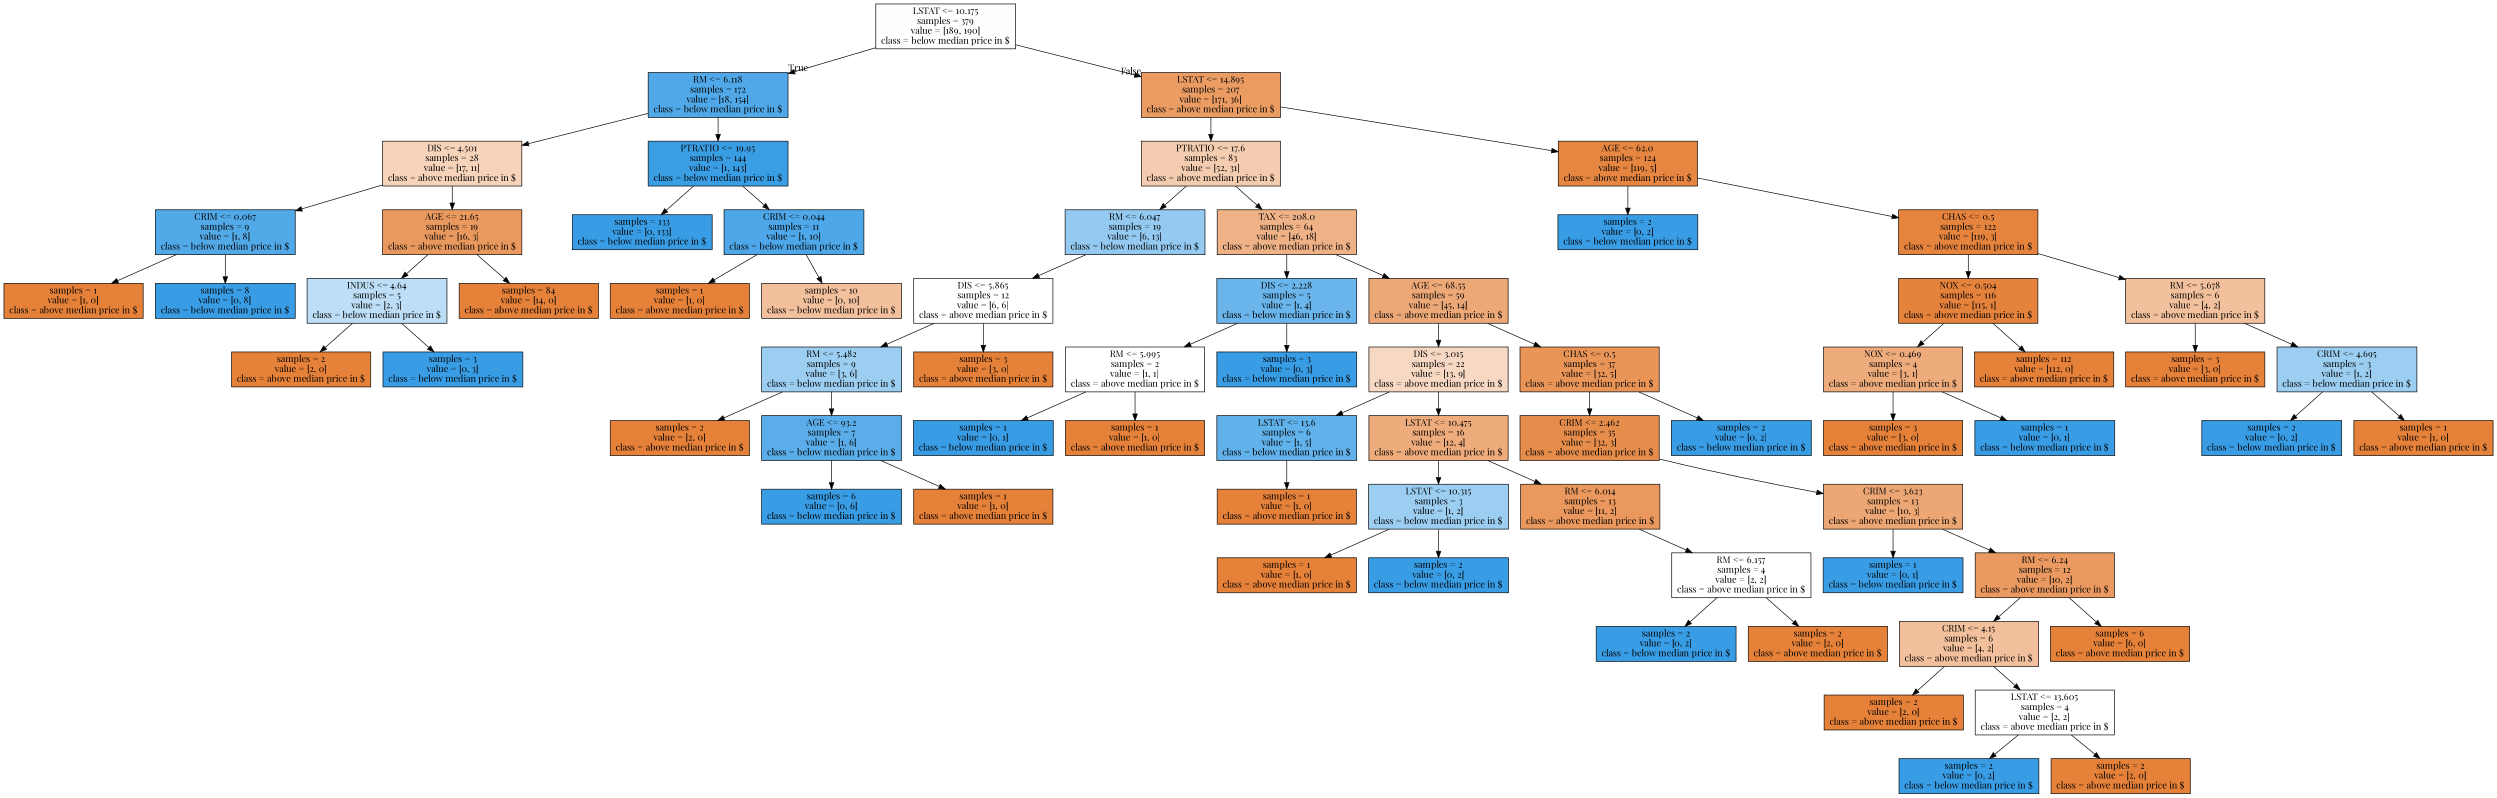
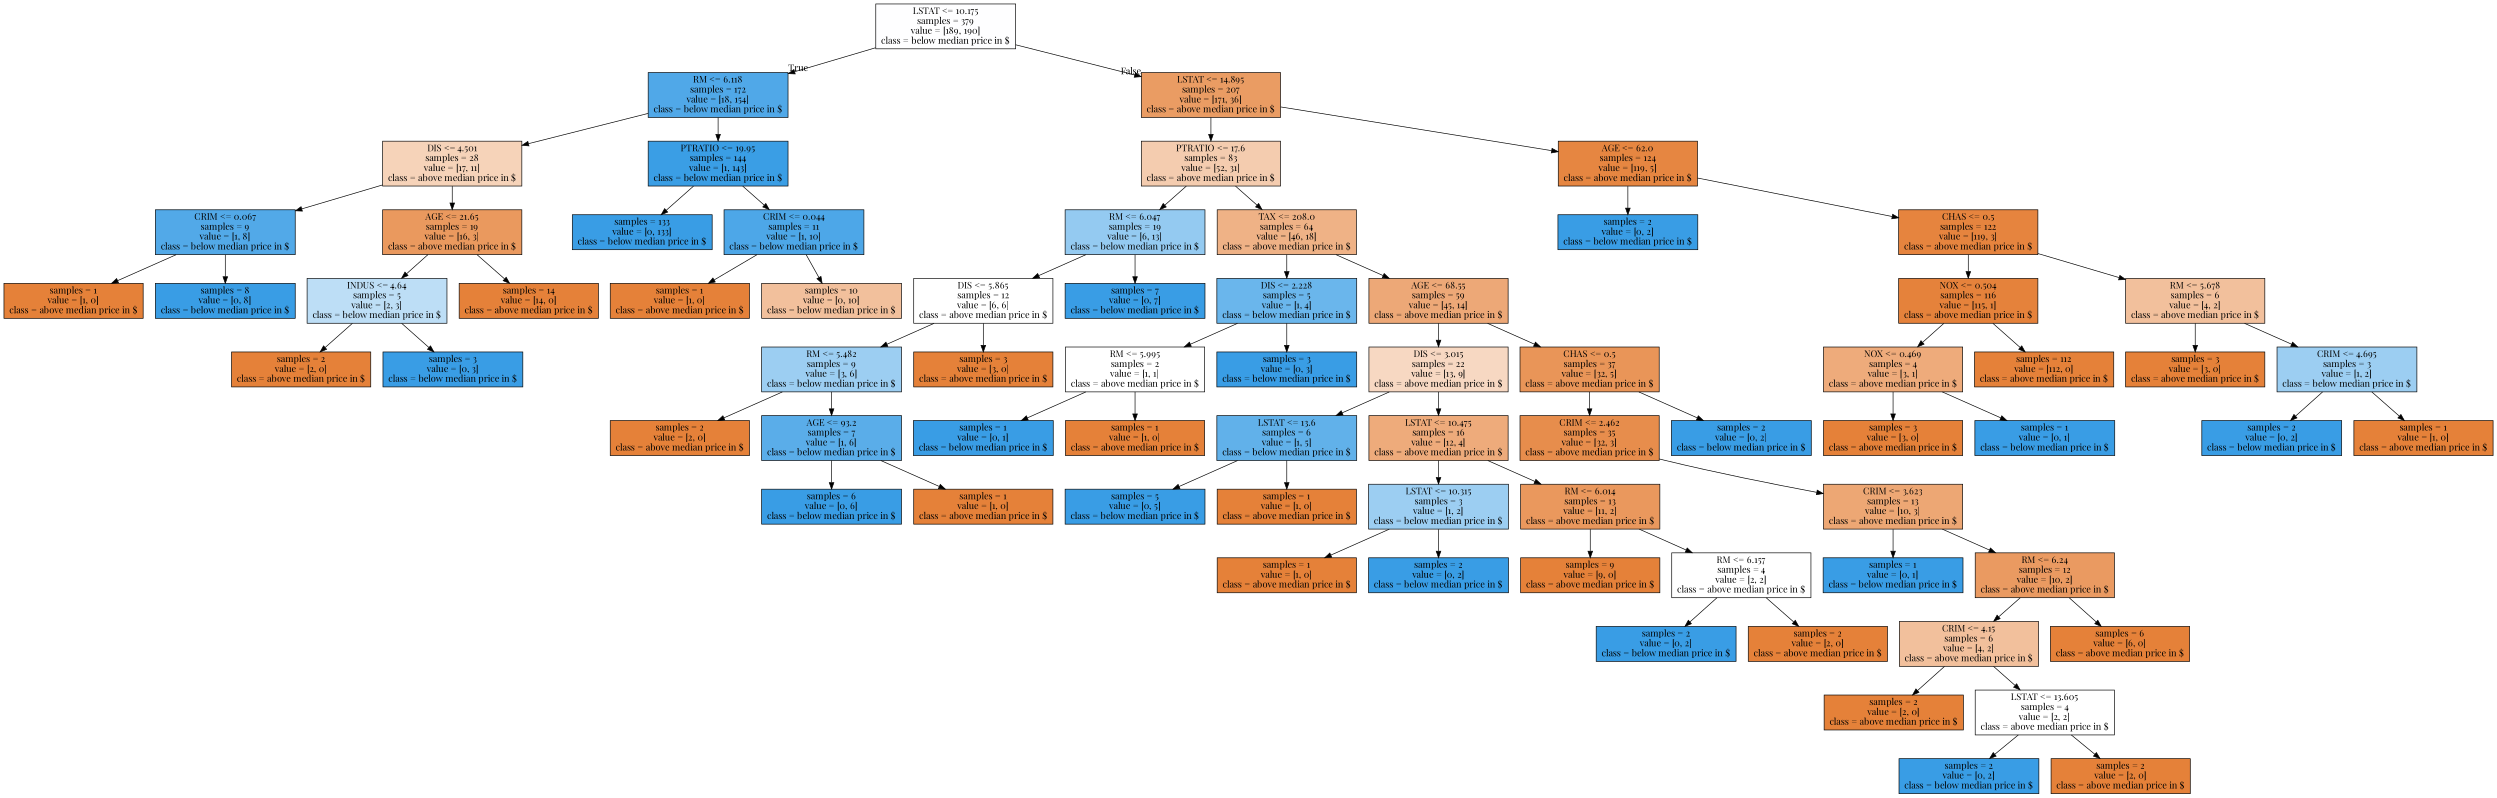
node "samples = 84 value = [14, 0] class = above median price in $": label "samples = 84 value = [14, 0] class = above median price in $" -> "samples = 14 value = [14, 0] class = above median price in $"
node "samples = 7 value = [0, 7] class = below median price in $": added
node "samples = 5 value = [0, 5] class = below median price in $": added
node "samples = 9 value = [9, 0] class = above median price in $": added
